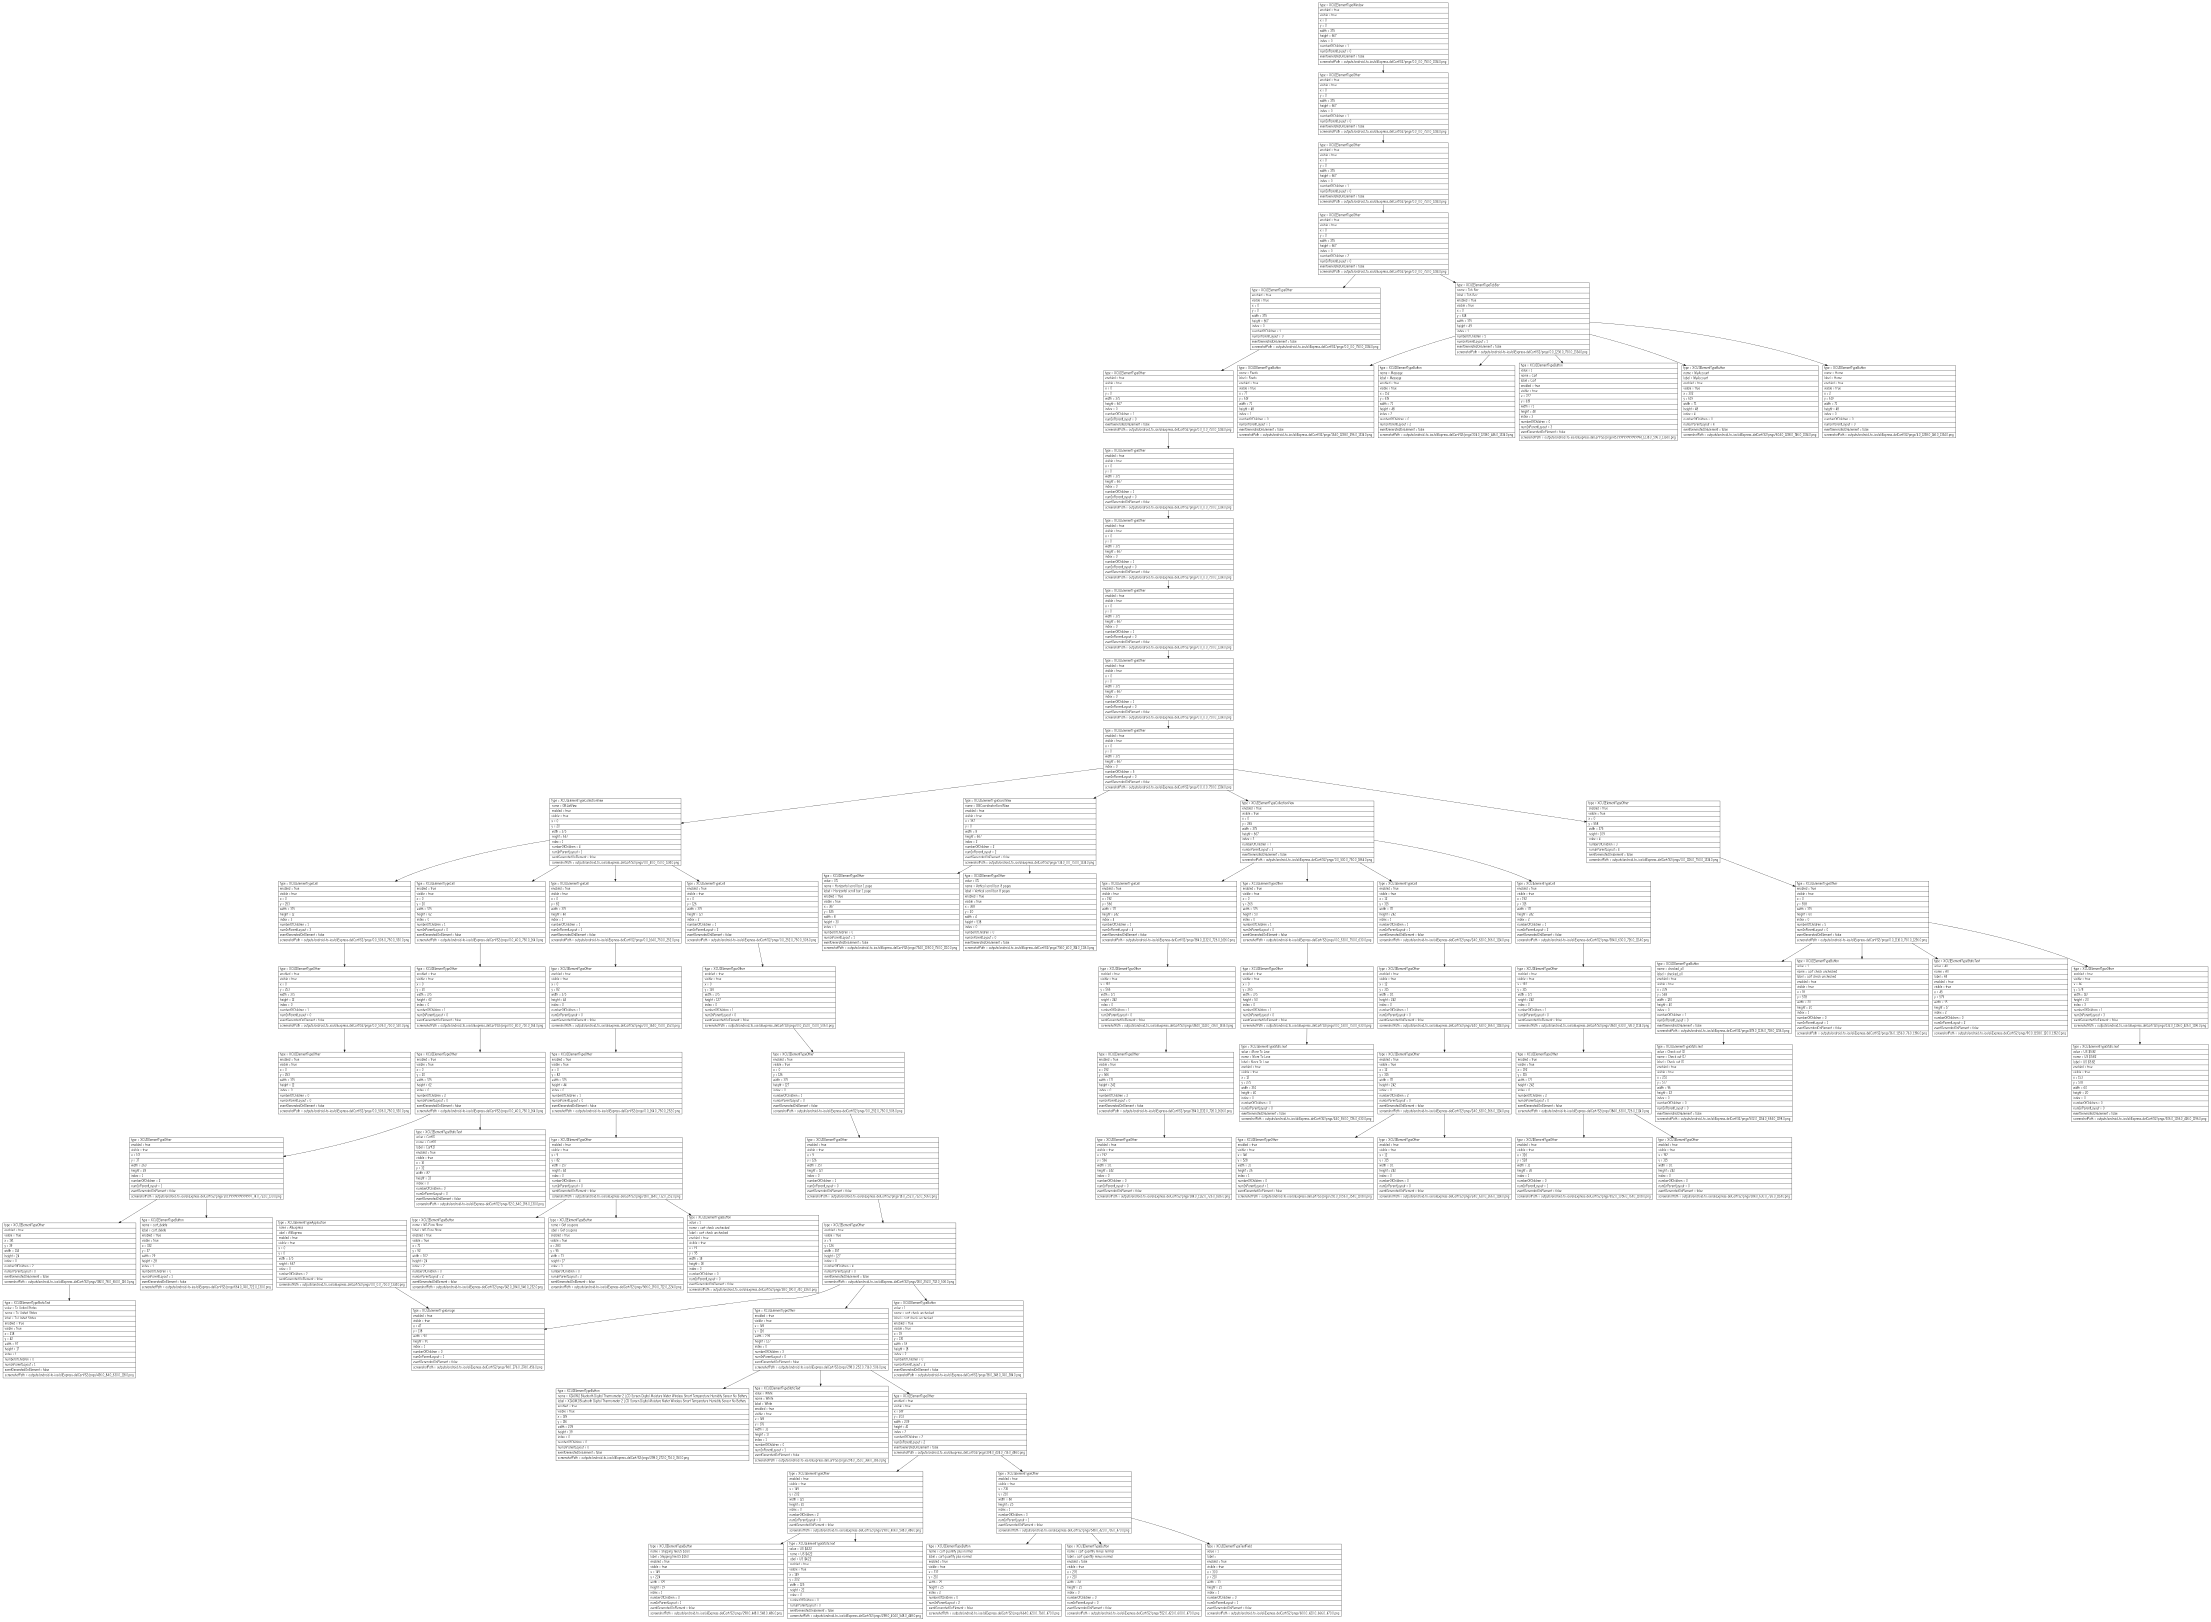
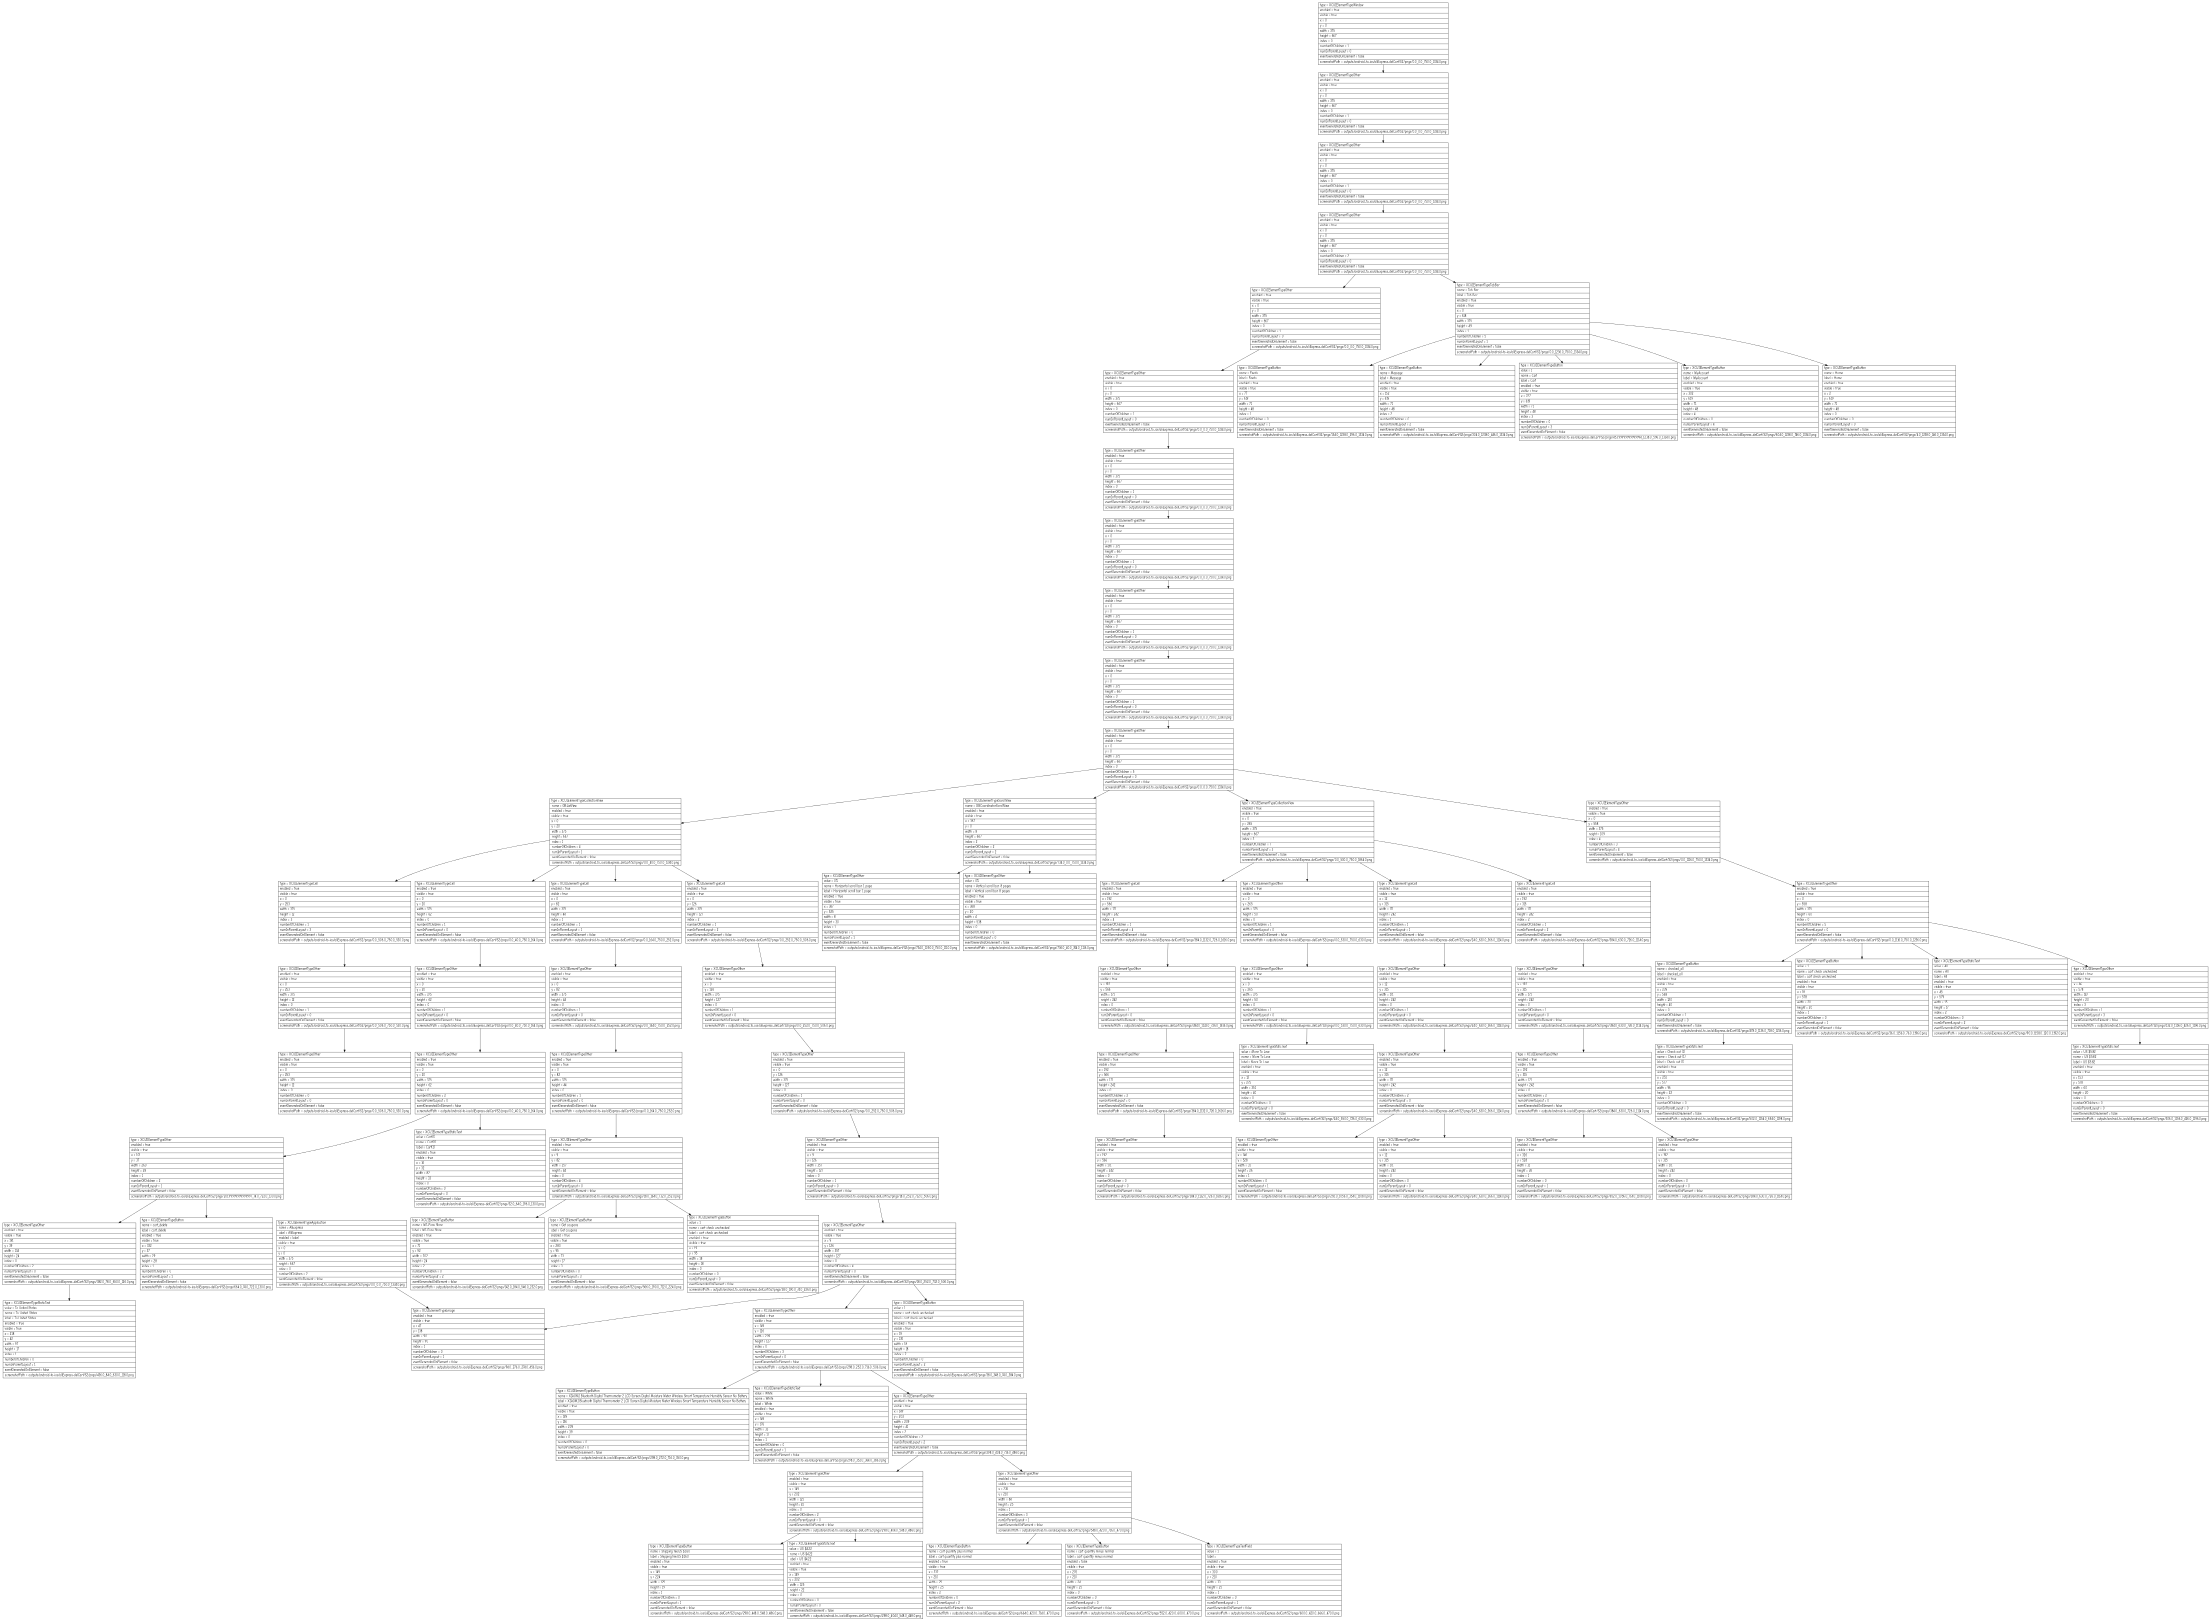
node "type = XCUIElementTypeApplication": text "enabled = true" -> "enabled = label"
